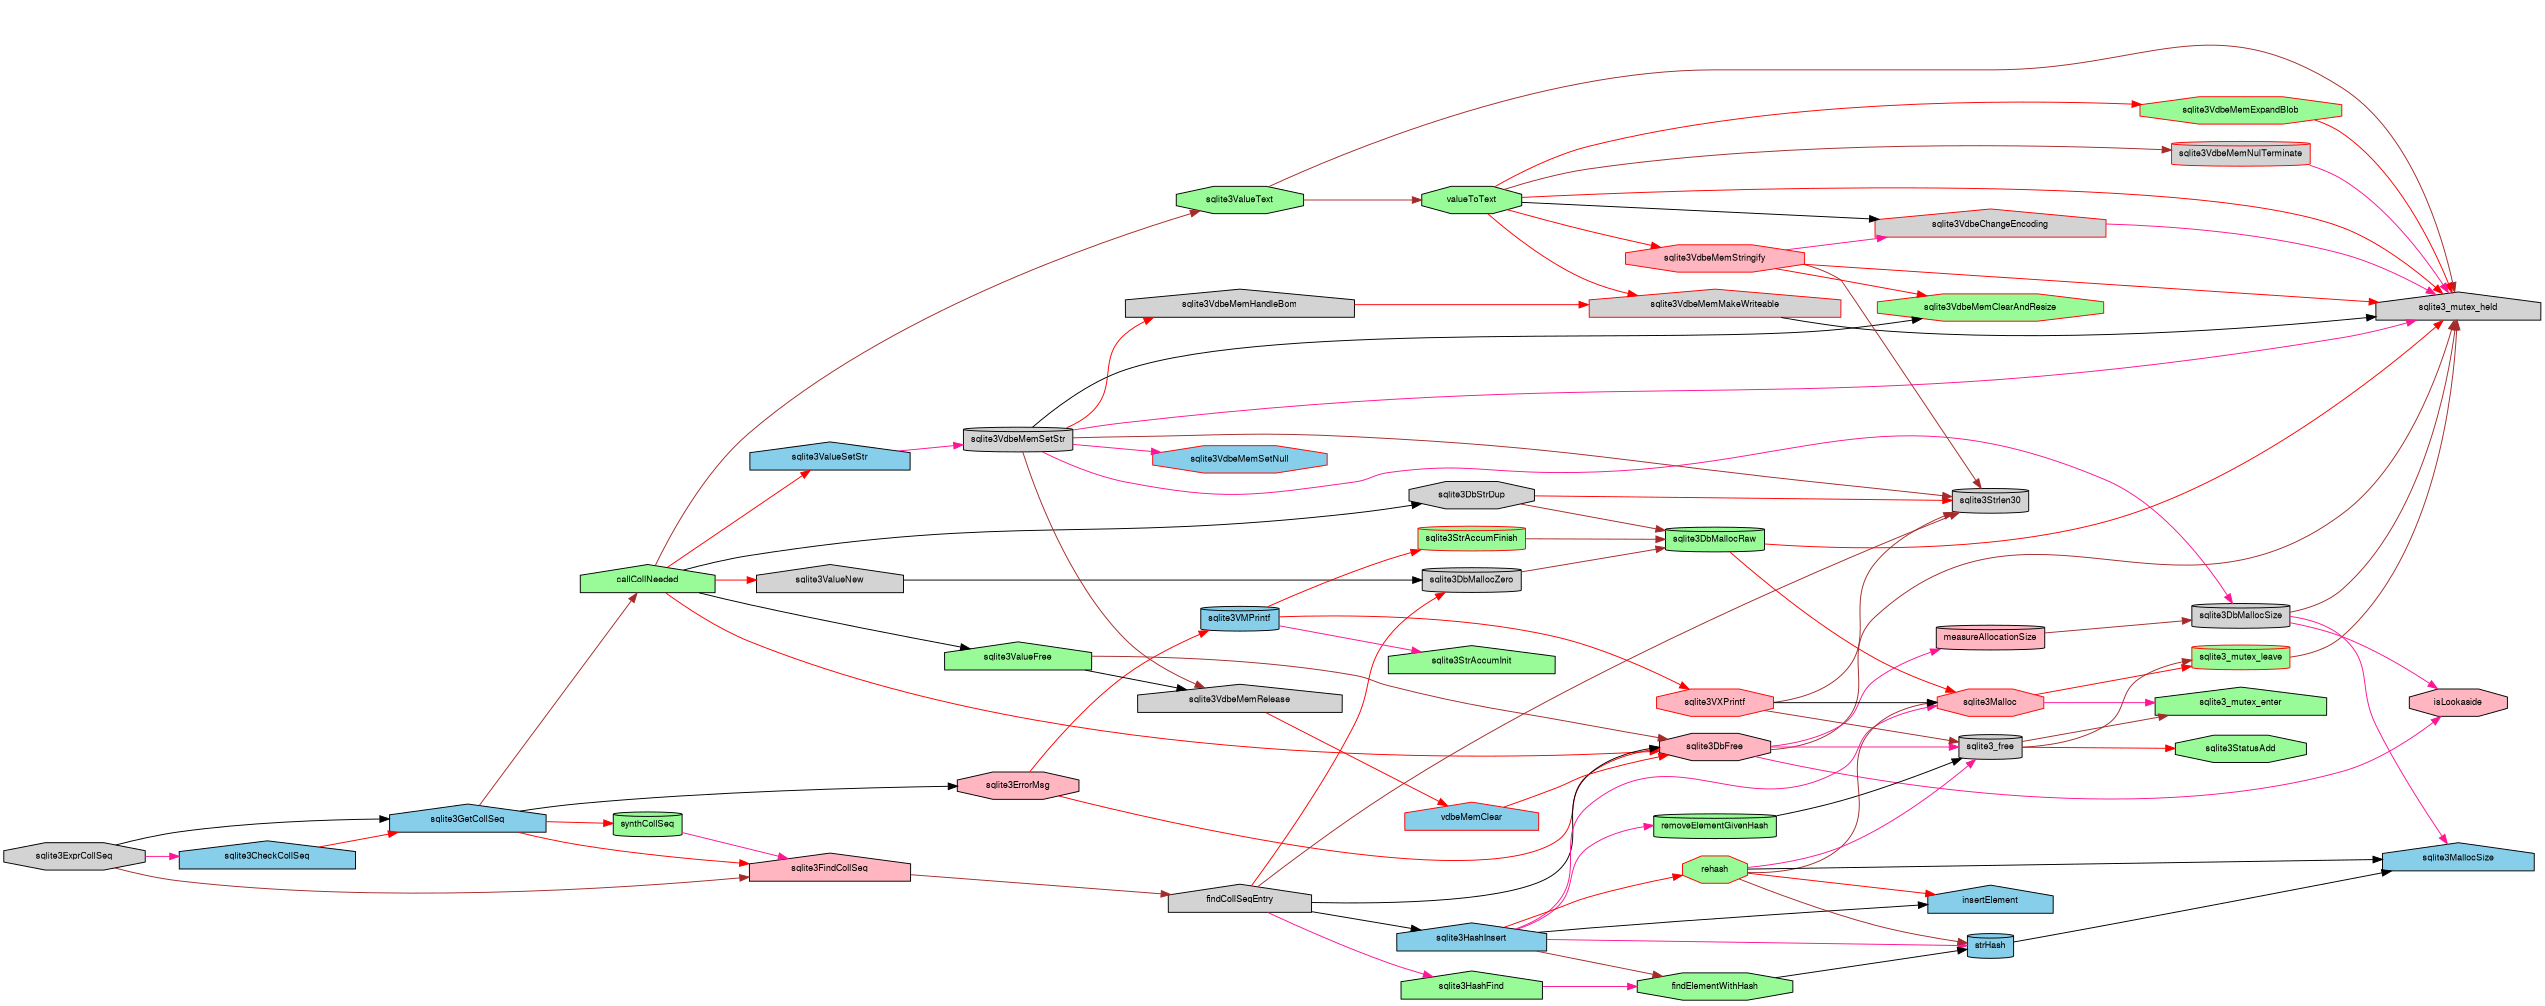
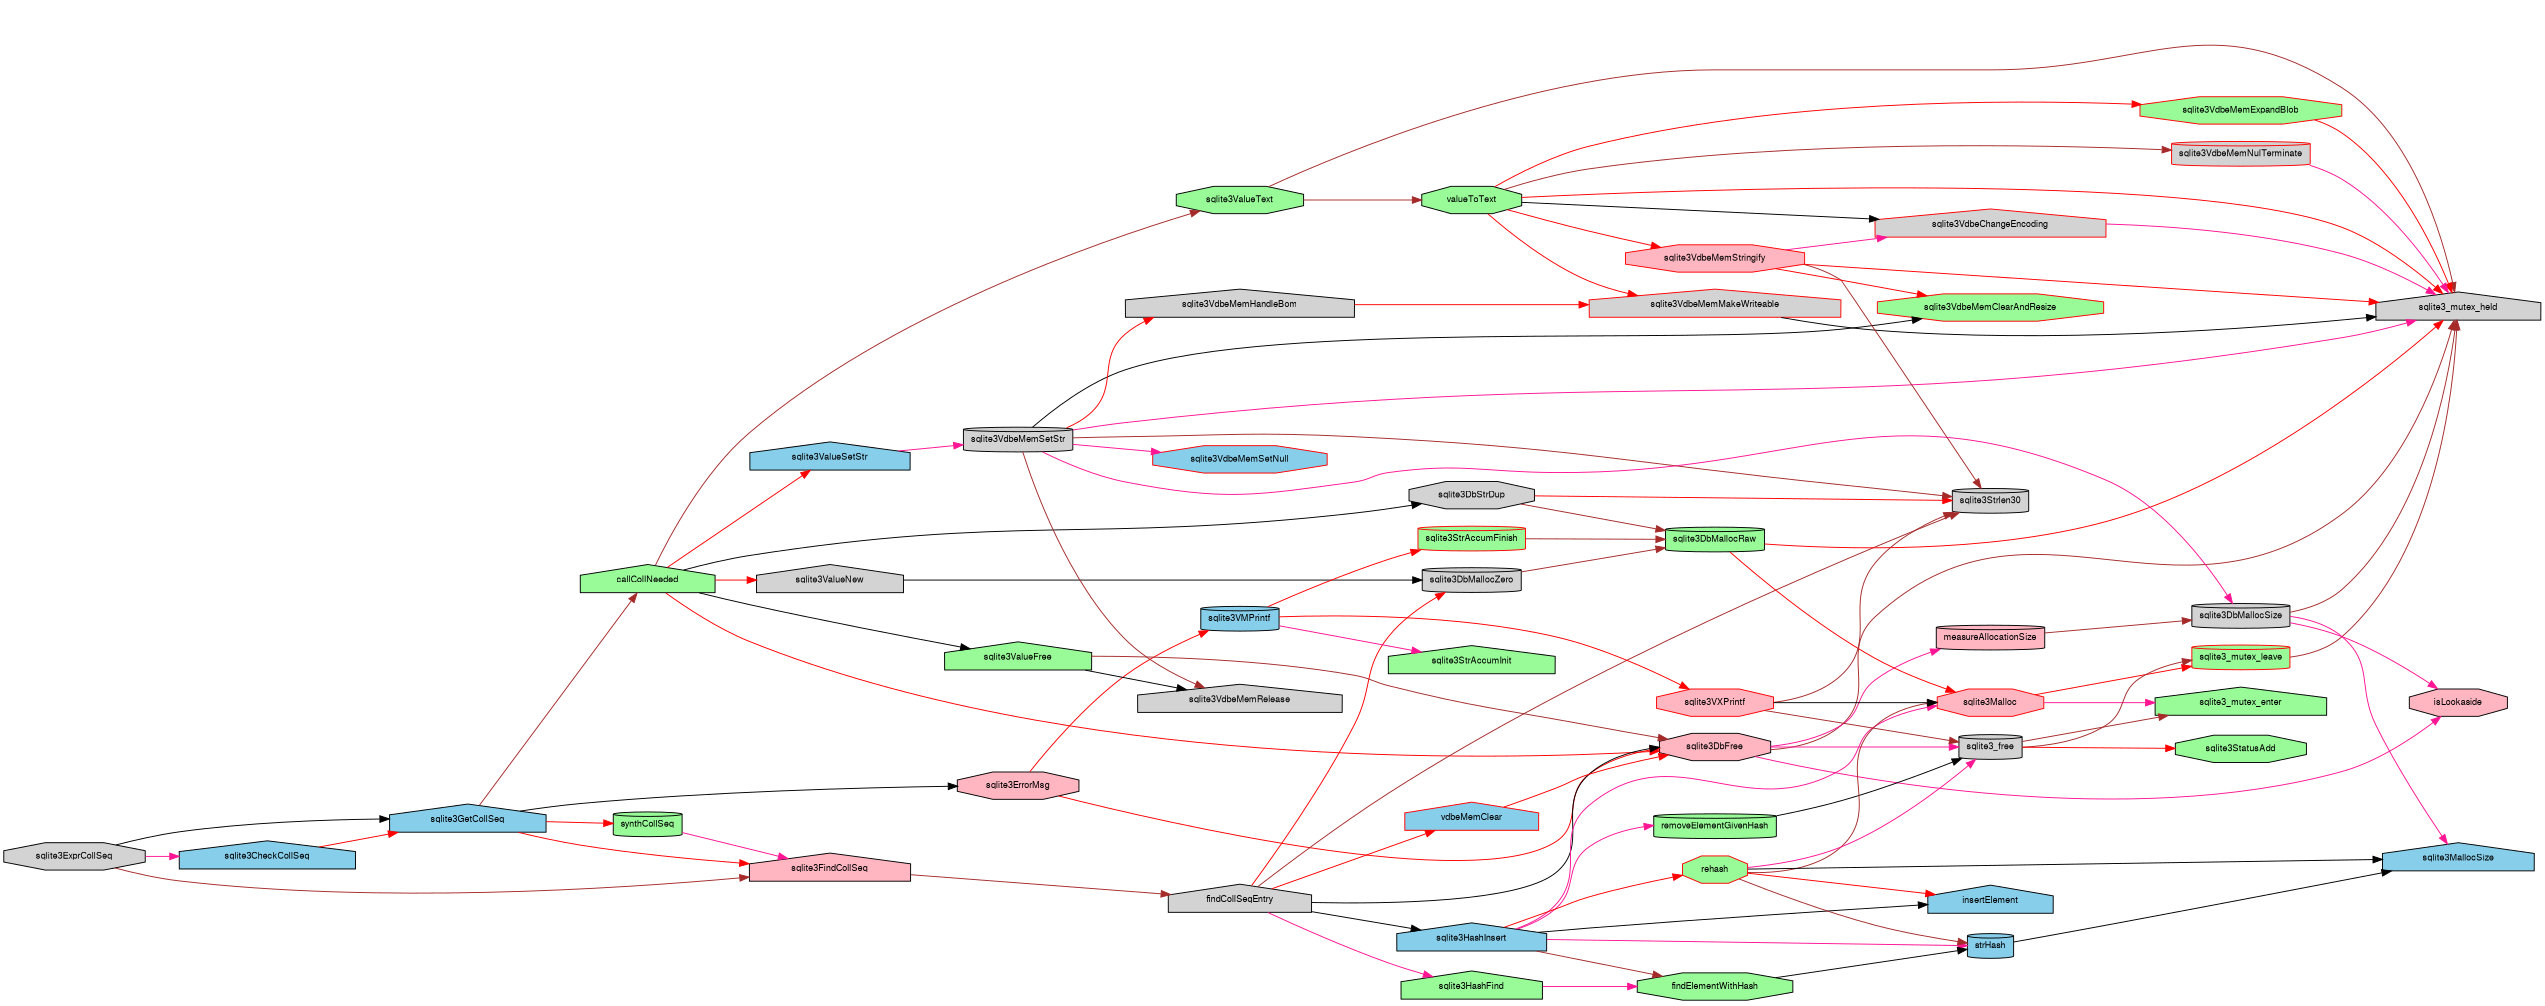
edge "sqlite3VdbeMemRelease" -> "vdbeMemClear": now "findCollSeqEntry" -> "vdbeMemClear"
